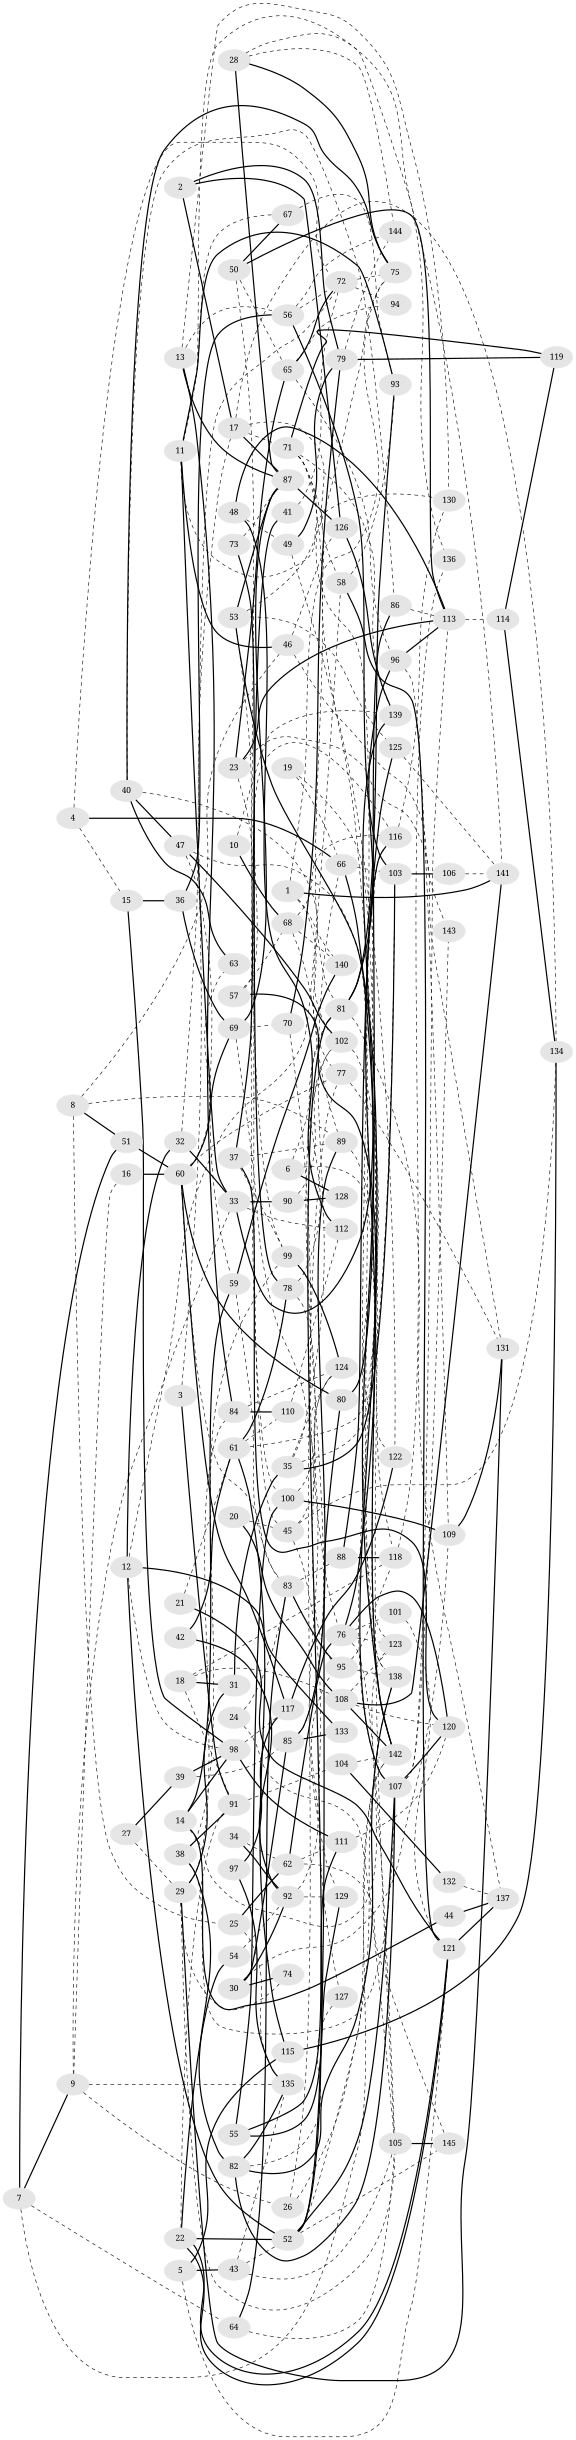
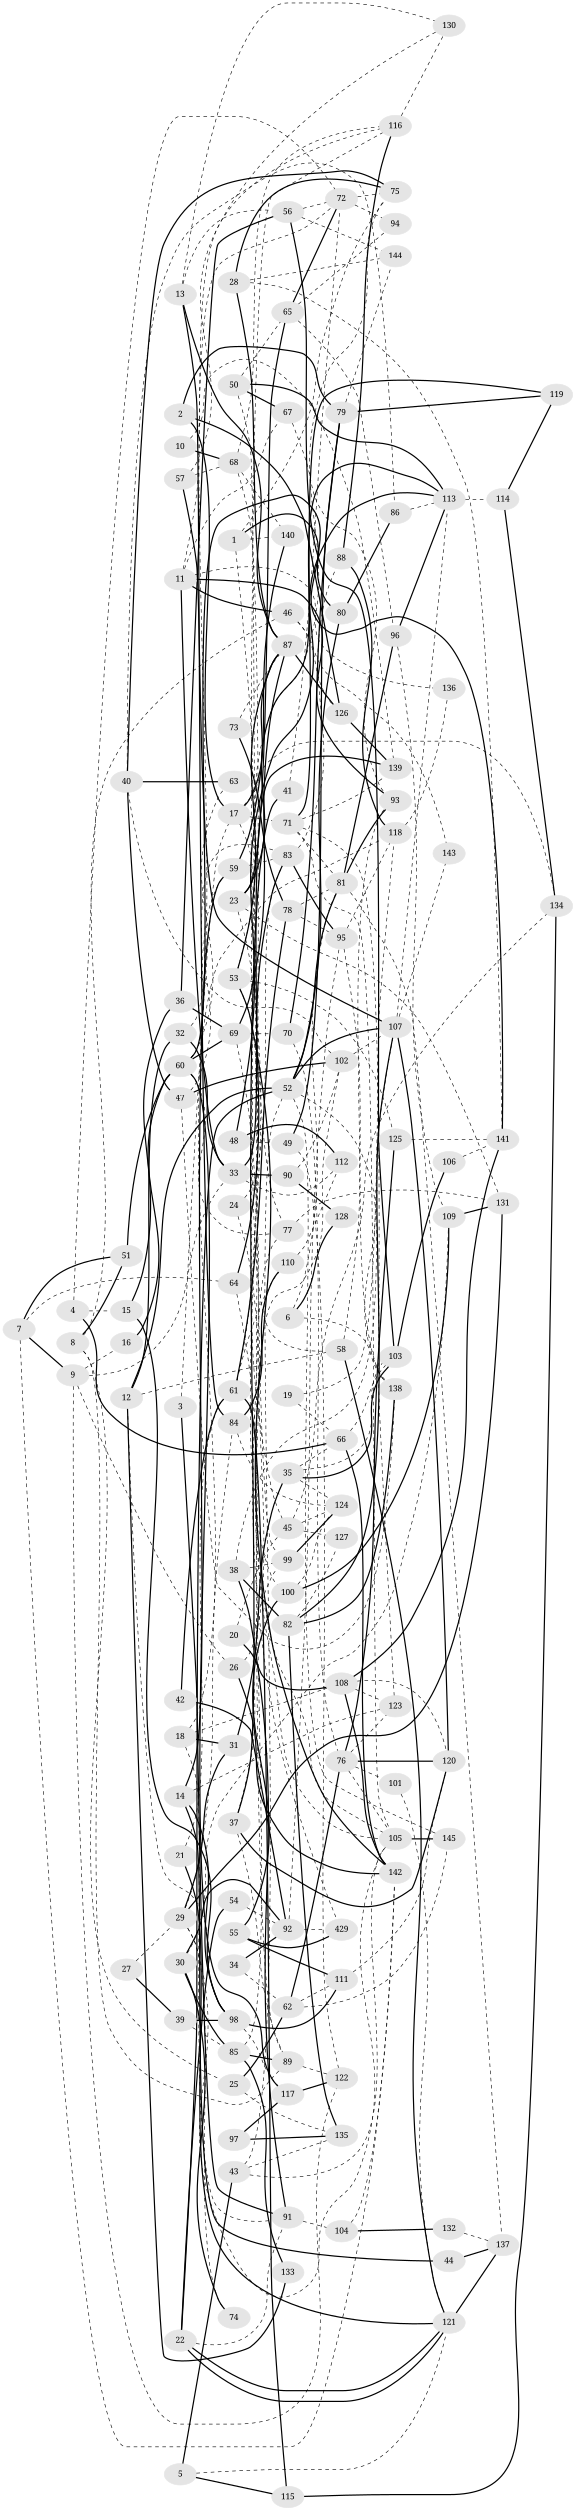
node "129": label "129" -> "429"
edge "142" -- "26": style dashed -> bold
edge "9" -- "135": now "9" -- "122"
